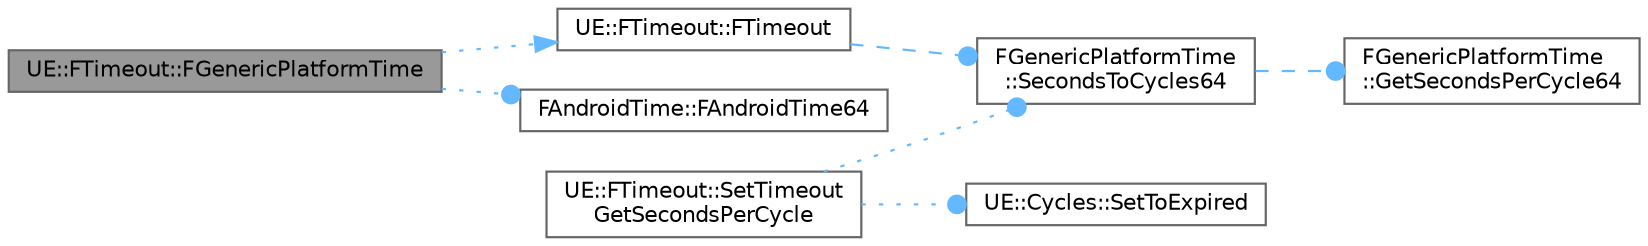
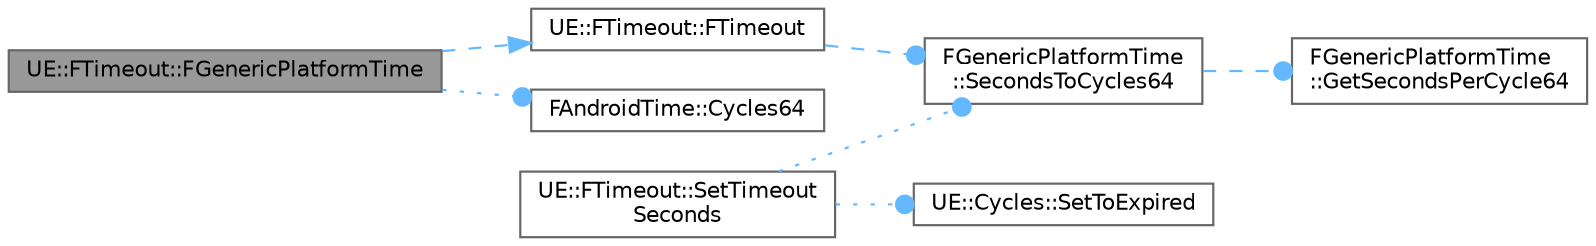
edge "UE::FTimeout::FGenericPlatformTime" -> "UE::FTimeout::FTimeout": style dotted -> dashed
node "FAndroidTime::FAndroidTime64": label "FAndroidTime::FAndroidTime64" -> "FAndroidTime::Cycles64"
node "UE::FTimeout::SetTimeout GetSecondsPerCycle": label "UE::FTimeout::SetTimeout GetSecondsPerCycle" -> "UE::FTimeout::SetTimeout Seconds"
